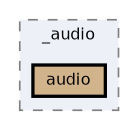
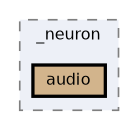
cluster "_audio": label "_audio" -> "_neuron"
